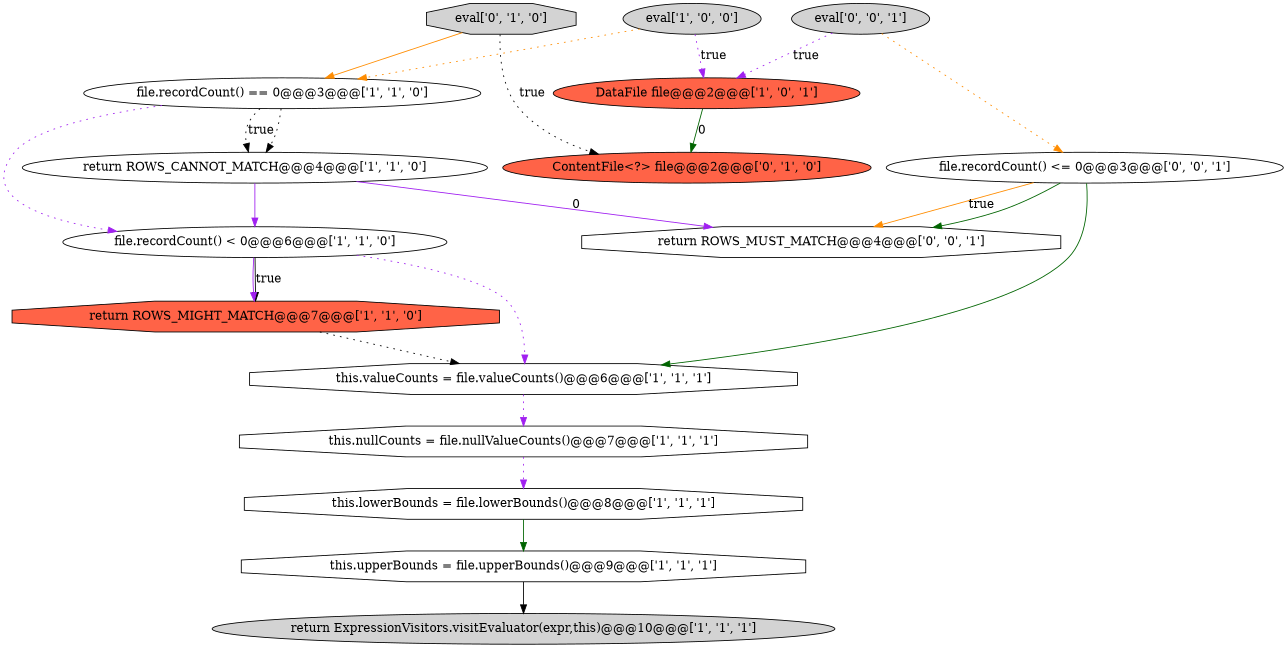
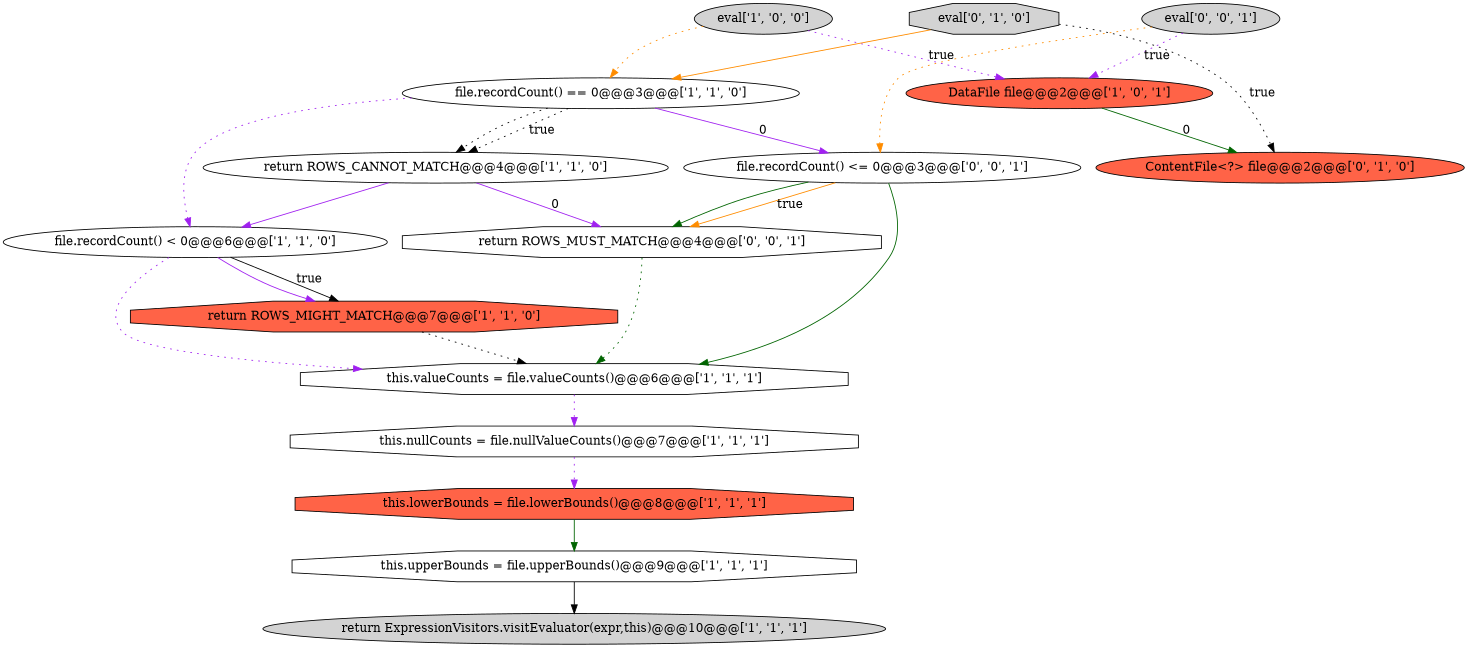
edge "file.recordCount() == 0@@@3@@@['1', '1', '0']" -> "file.recordCount() <= 0@@@3@@@['0', '0', '1']": added, label "0"
edge "return ROWS_MUST_MATCH@@@4@@@['0', '0', '1']" -> "this.valueCounts = file.valueCounts()@@@6@@@['1', '1', '1']": added
node "this.lowerBounds = file.lowerBounds()@@@8@@@['1', '1', '1']": fillcolor white -> tomato
